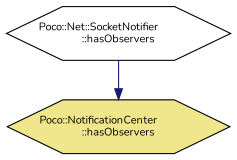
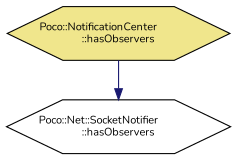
edge "Poco::Net::SocketNotifier ::hasObservers" -> "Poco::NotificationCenter ::hasObservers": reversed
